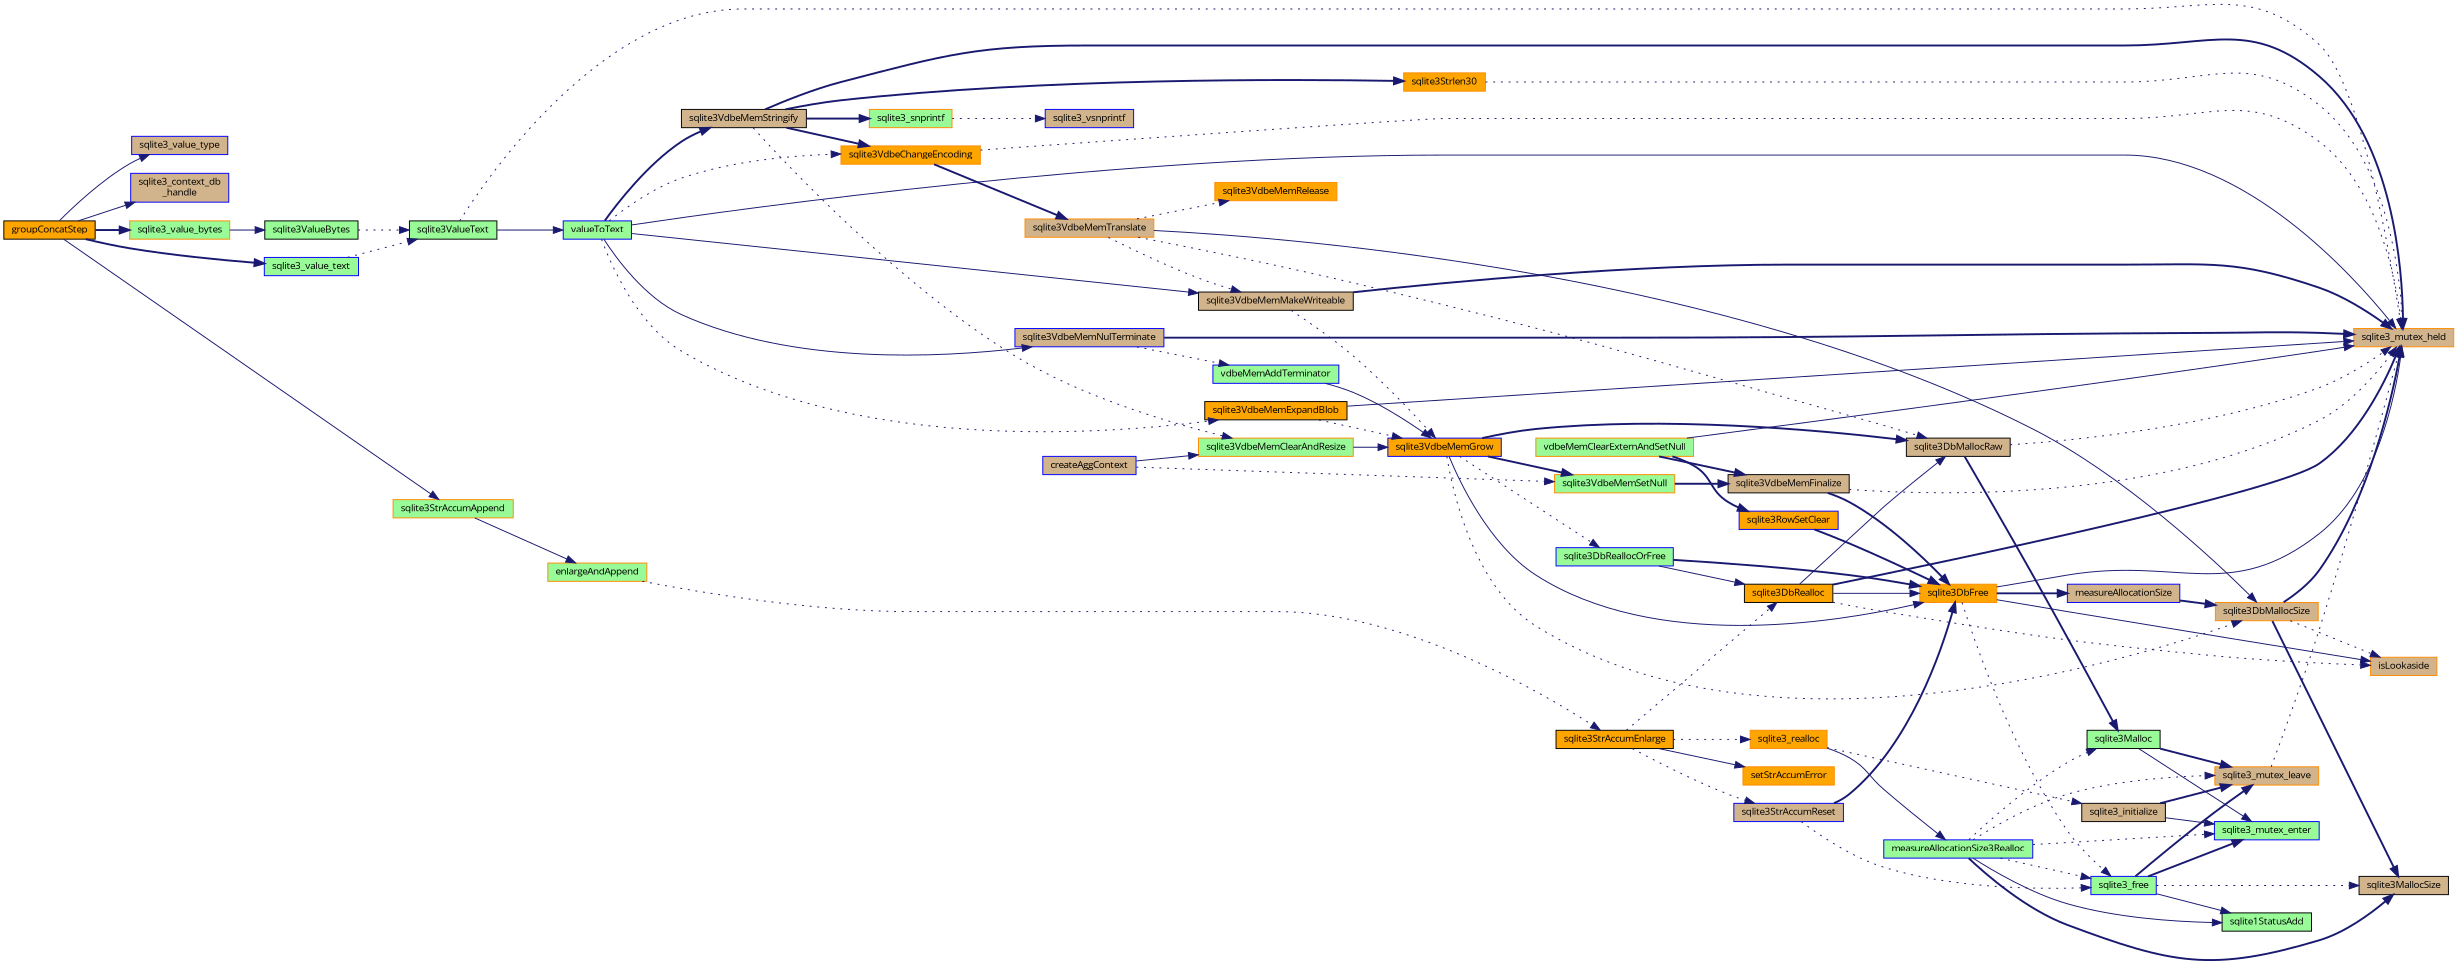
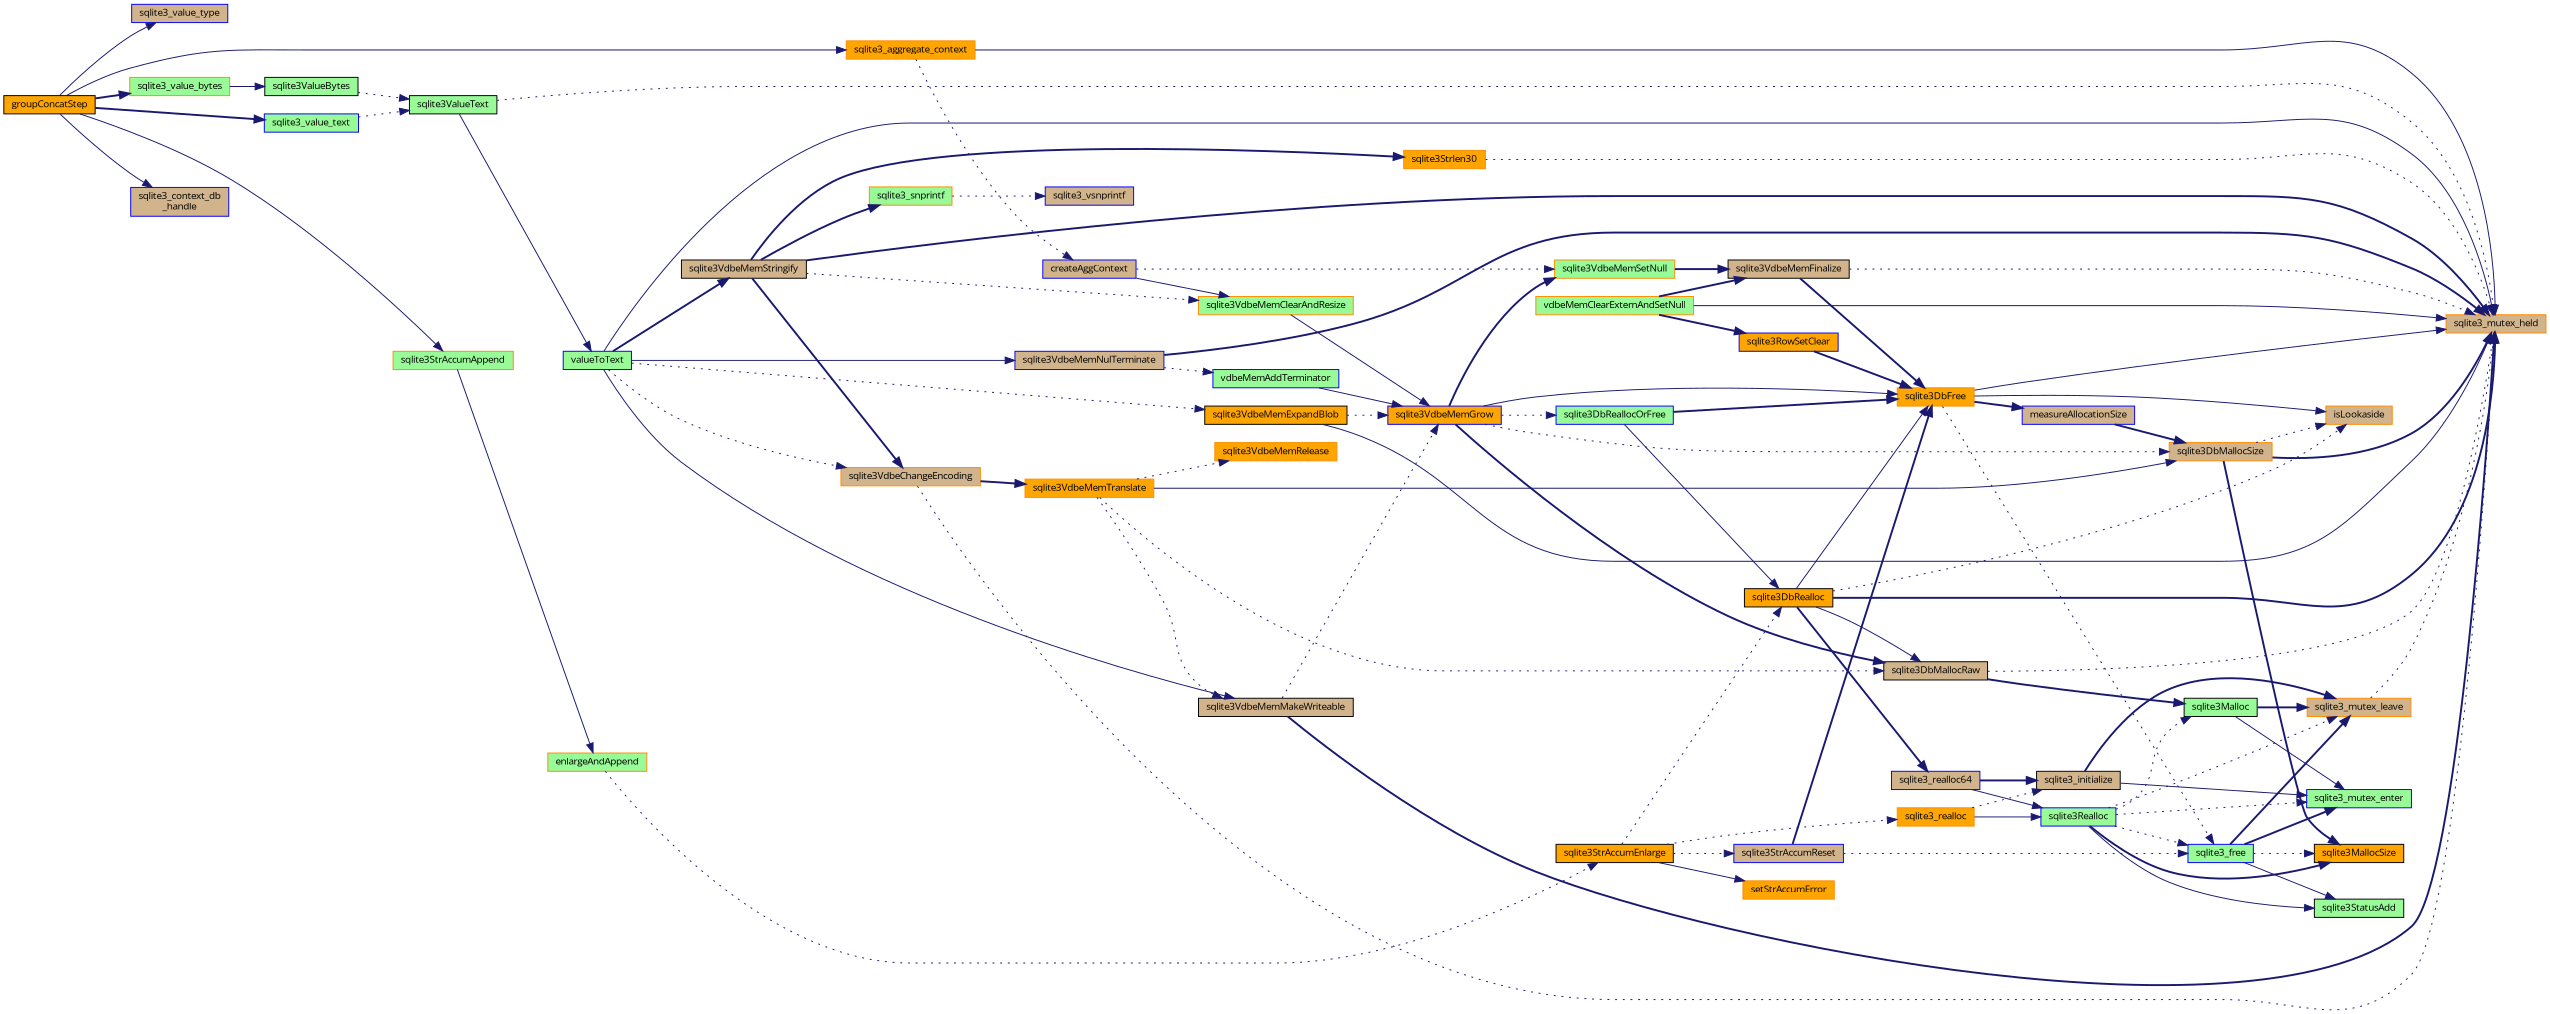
node "sqlite3_aggregate_context": added
node "sqlite3VdbeChangeEncoding": fillcolor orange -> tan
node "sqlite3VdbeMemTranslate": fillcolor tan -> orange
node "sqlite3_realloc64": added
node "measureAllocationSize3Realloc": label "measureAllocationSize3Realloc" -> "sqlite3Realloc"
node "sqlite3MallocSize": fillcolor tan -> orange
node "sqlite1StatusAdd": label "sqlite1StatusAdd" -> "sqlite3StatusAdd"
